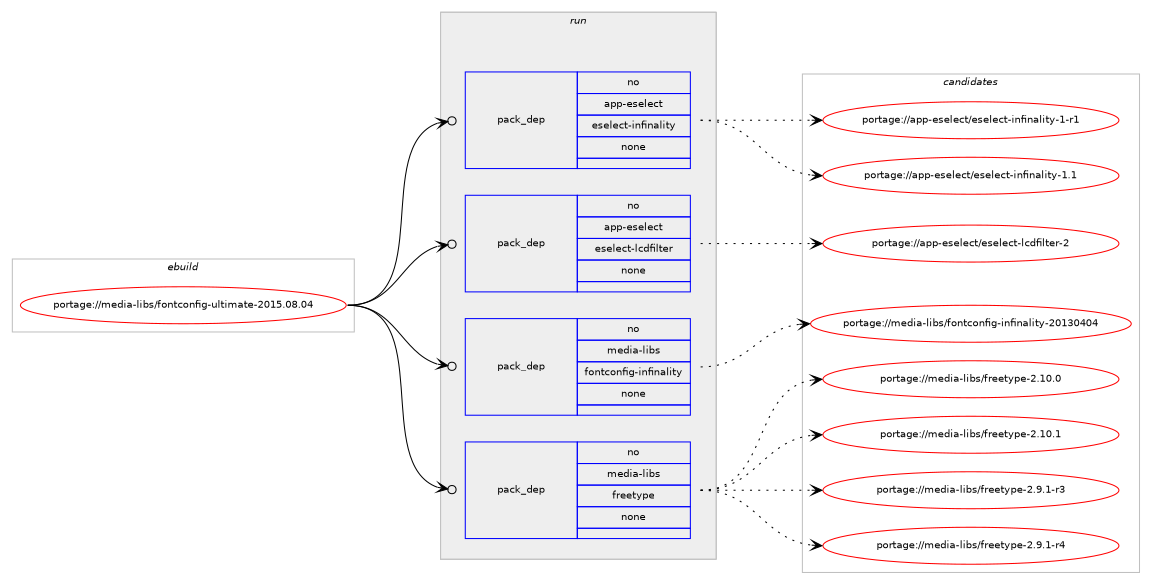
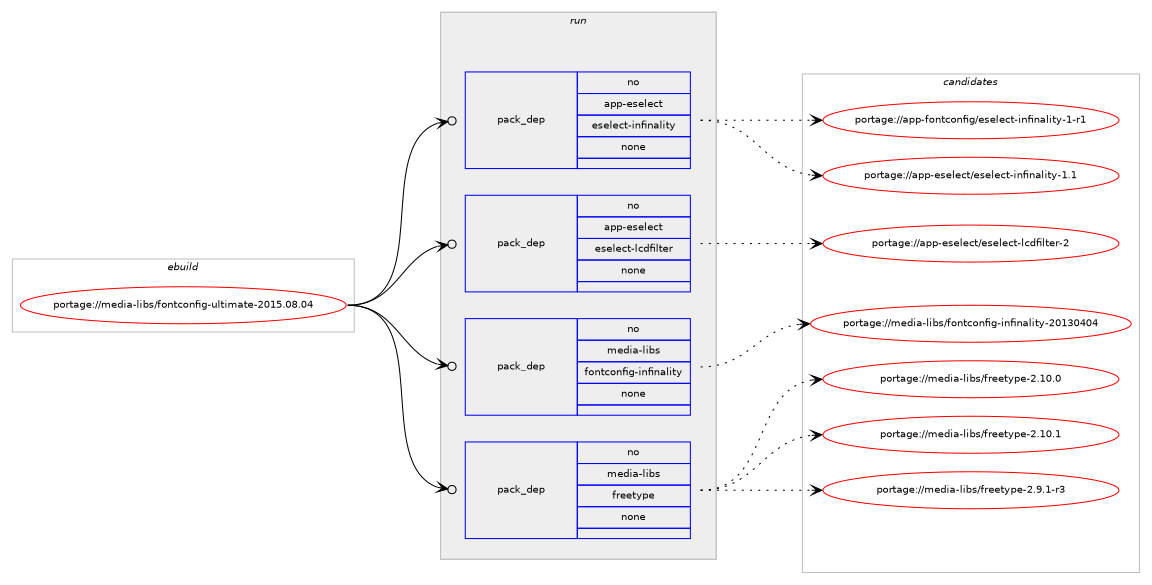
node "portage://app-eselect/eselect-infinality-1-r1": label "portage://app-eselect/eselect-infinality-1-r1" -> "portage://app-fontconfig/eselect-infinality-1-r1"
node "portage://media-libs/freetype-2.9.1-r4": removed
